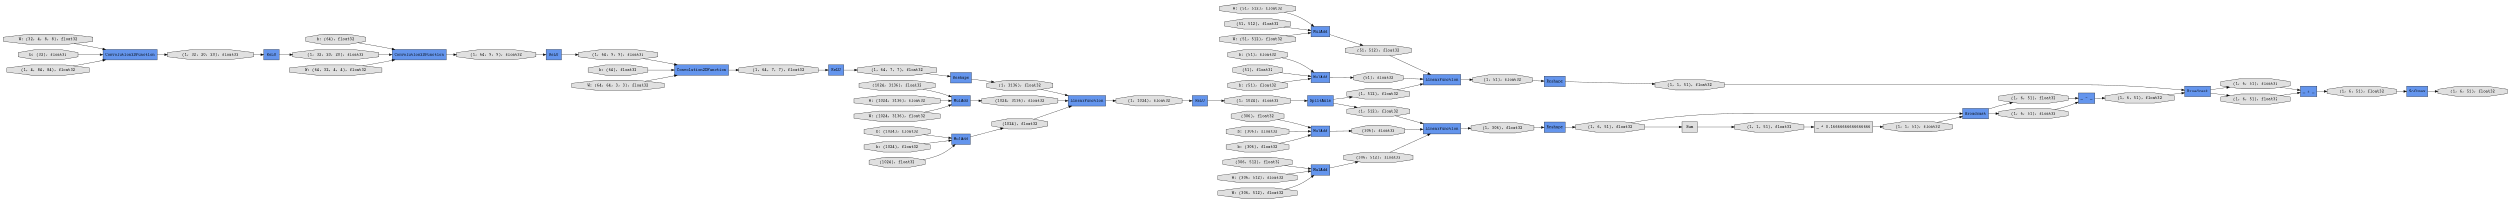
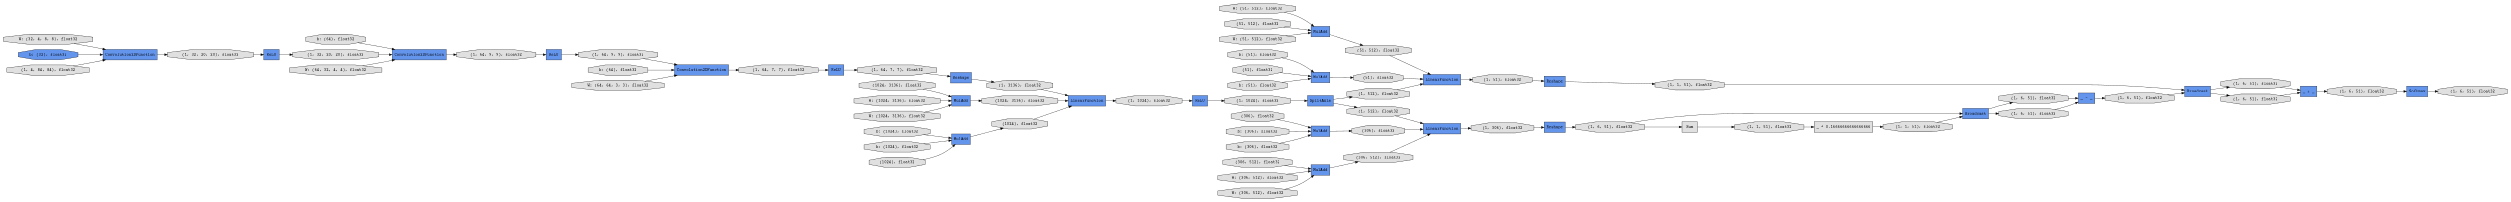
node "b: (32), float32": fillcolor #e0e0e0 -> #6495ed
